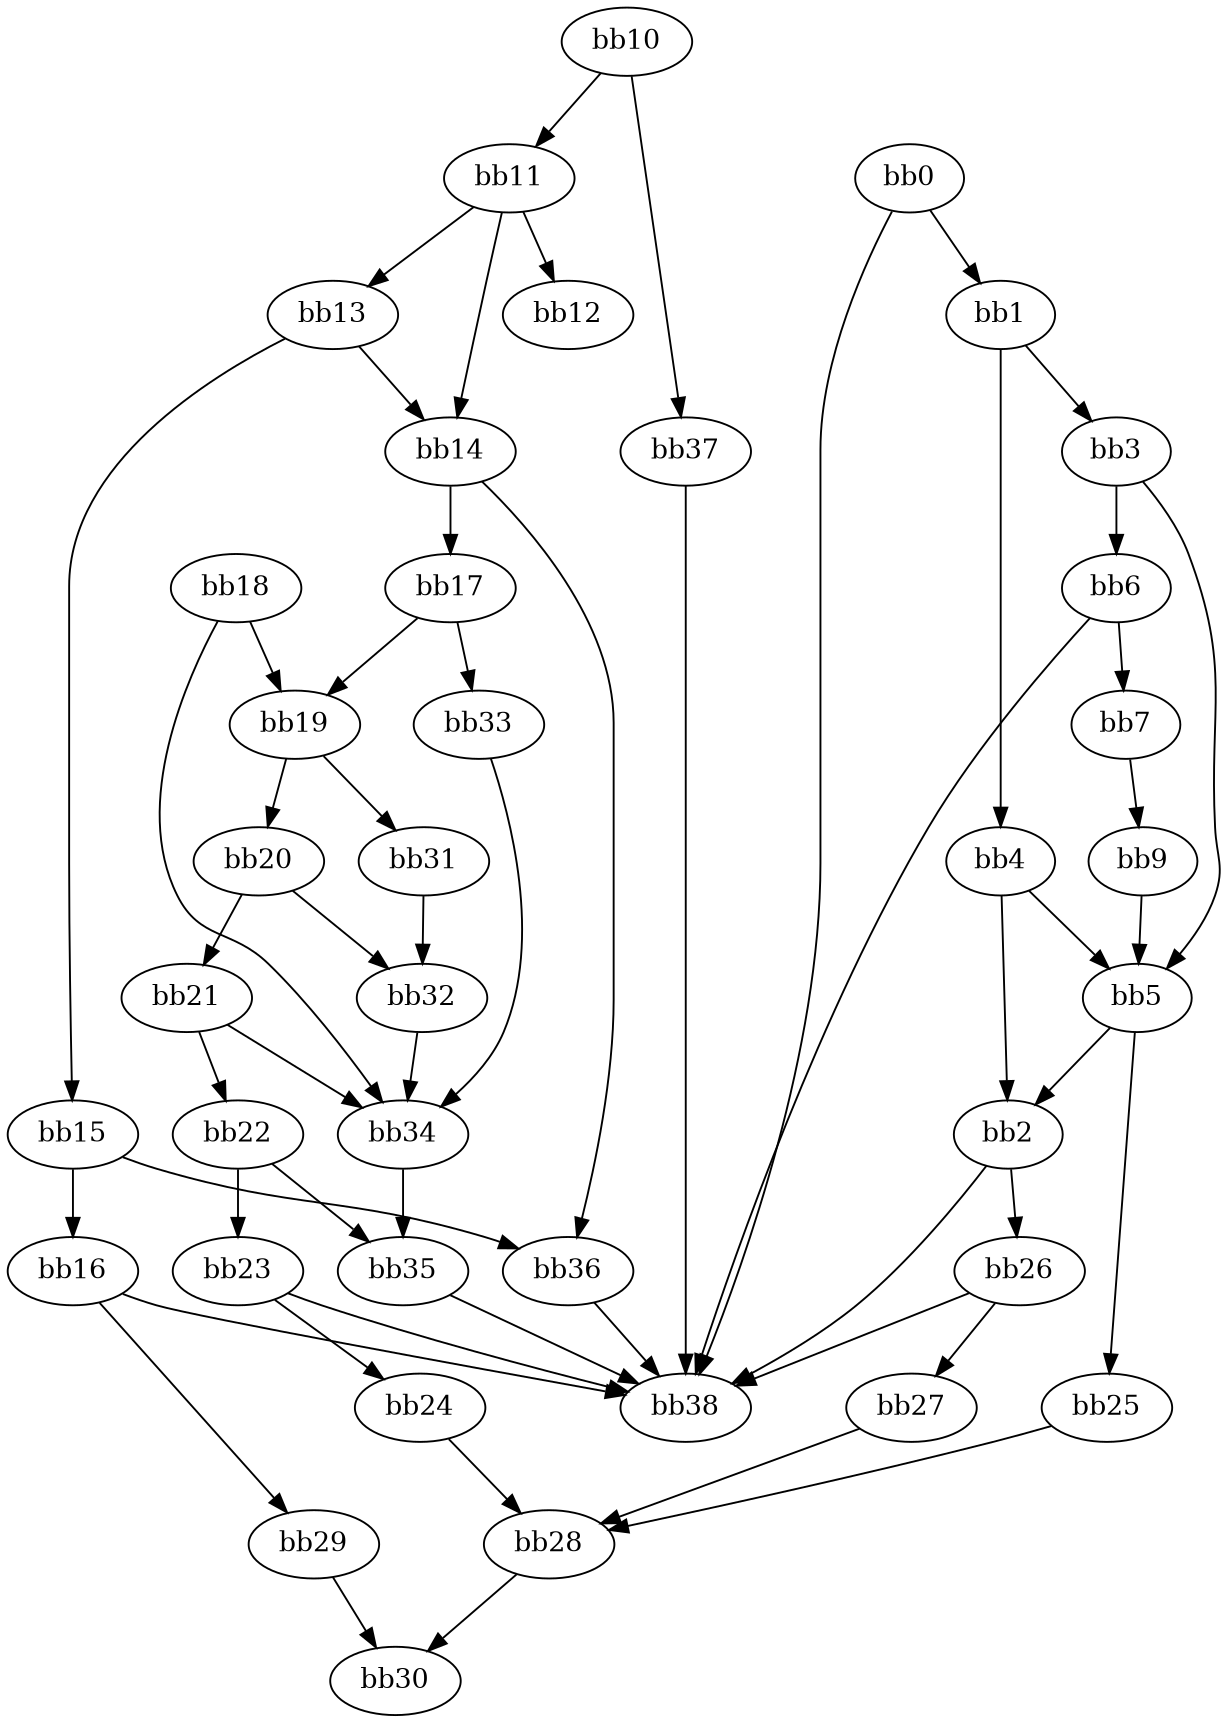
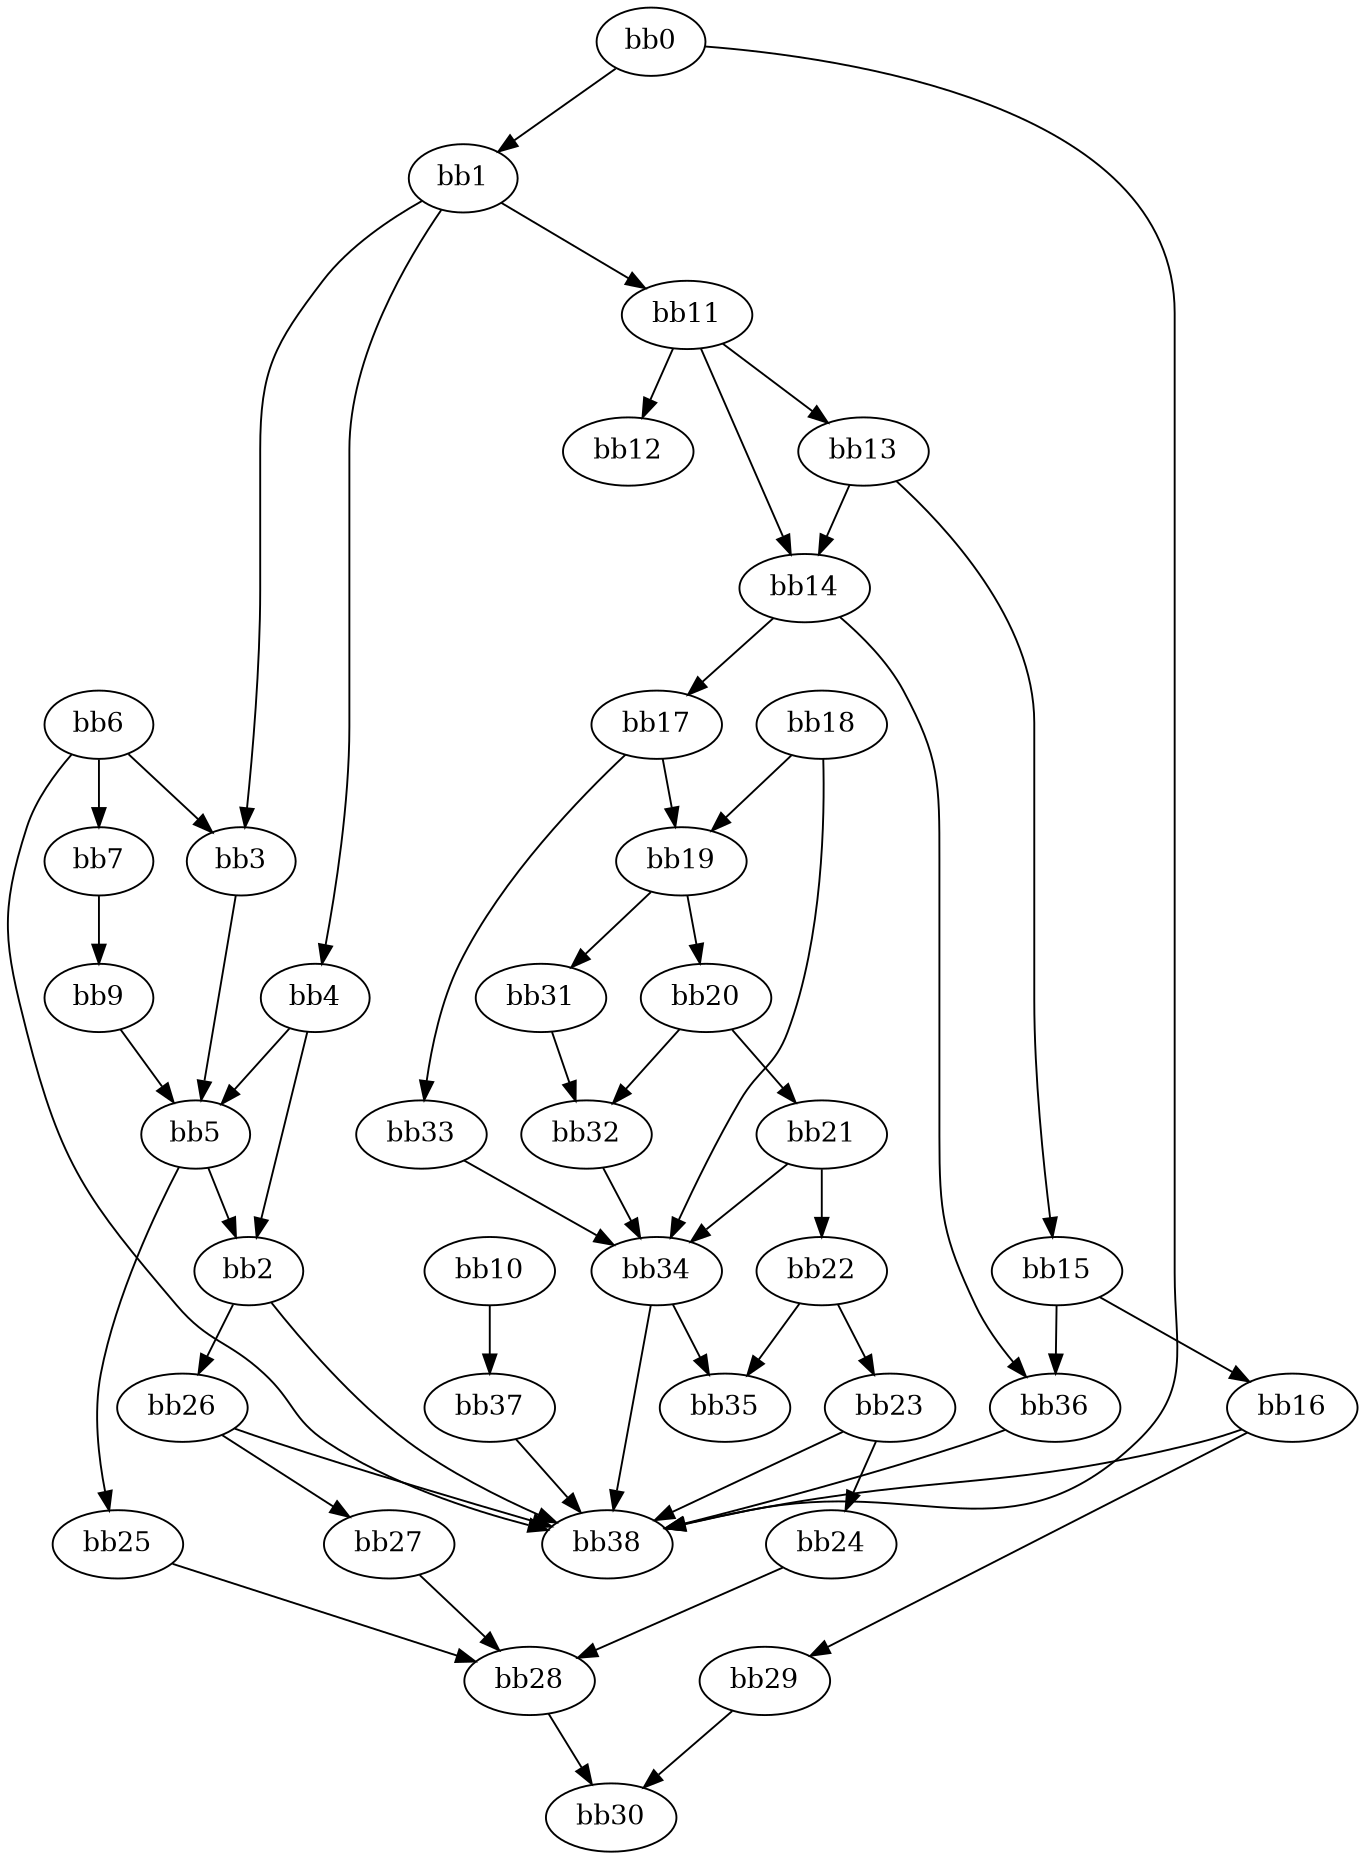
edge "bb10" -> "bb11": now "bb1" -> "bb11"
edge "bb3" -> "bb6": reversed
edge "bb35" -> "bb38": now "bb34" -> "bb38"
